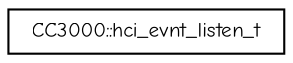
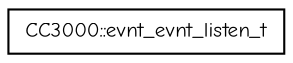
node "CC3000::hci_evnt_listen_t": label "CC3000::hci_evnt_listen_t" -> "CC3000::evnt_evnt_listen_t"
